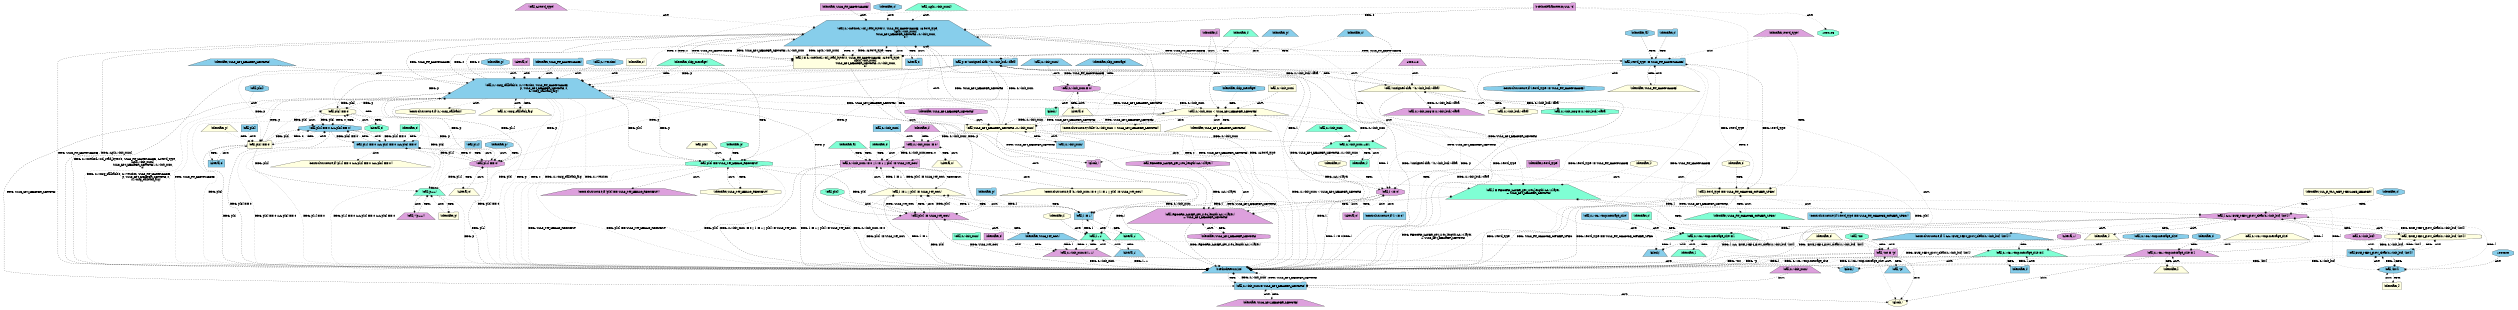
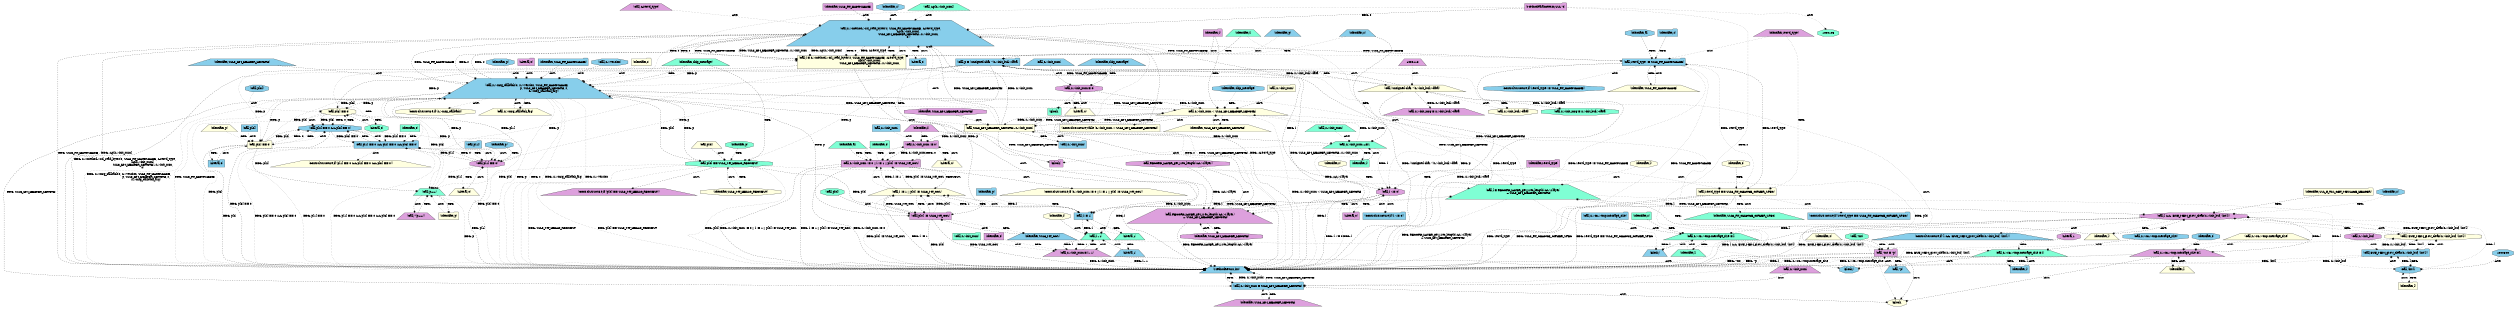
node "(Call,p[0] != SSL3_MT_CCS)": shape trapezium -> folder
